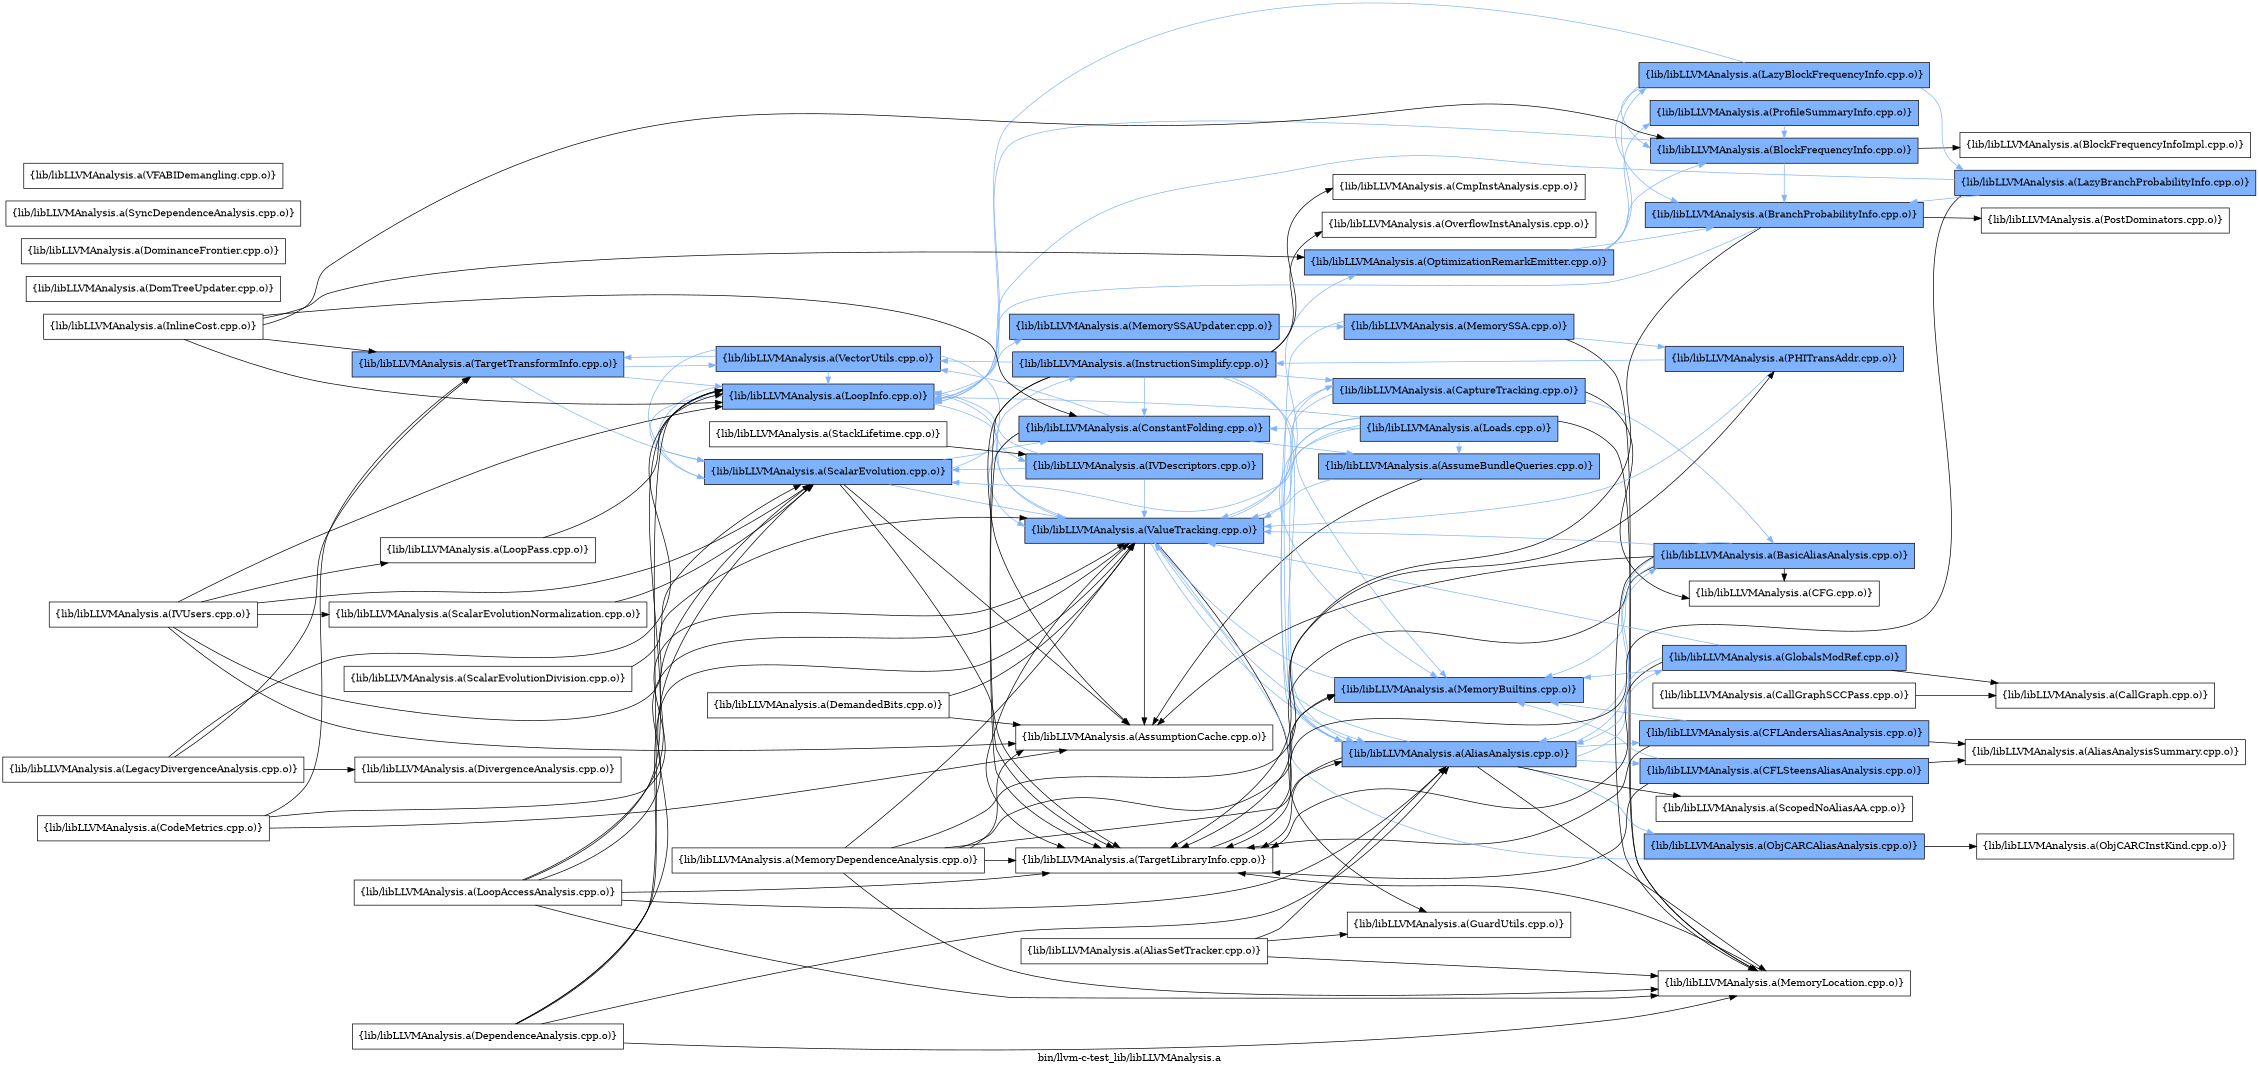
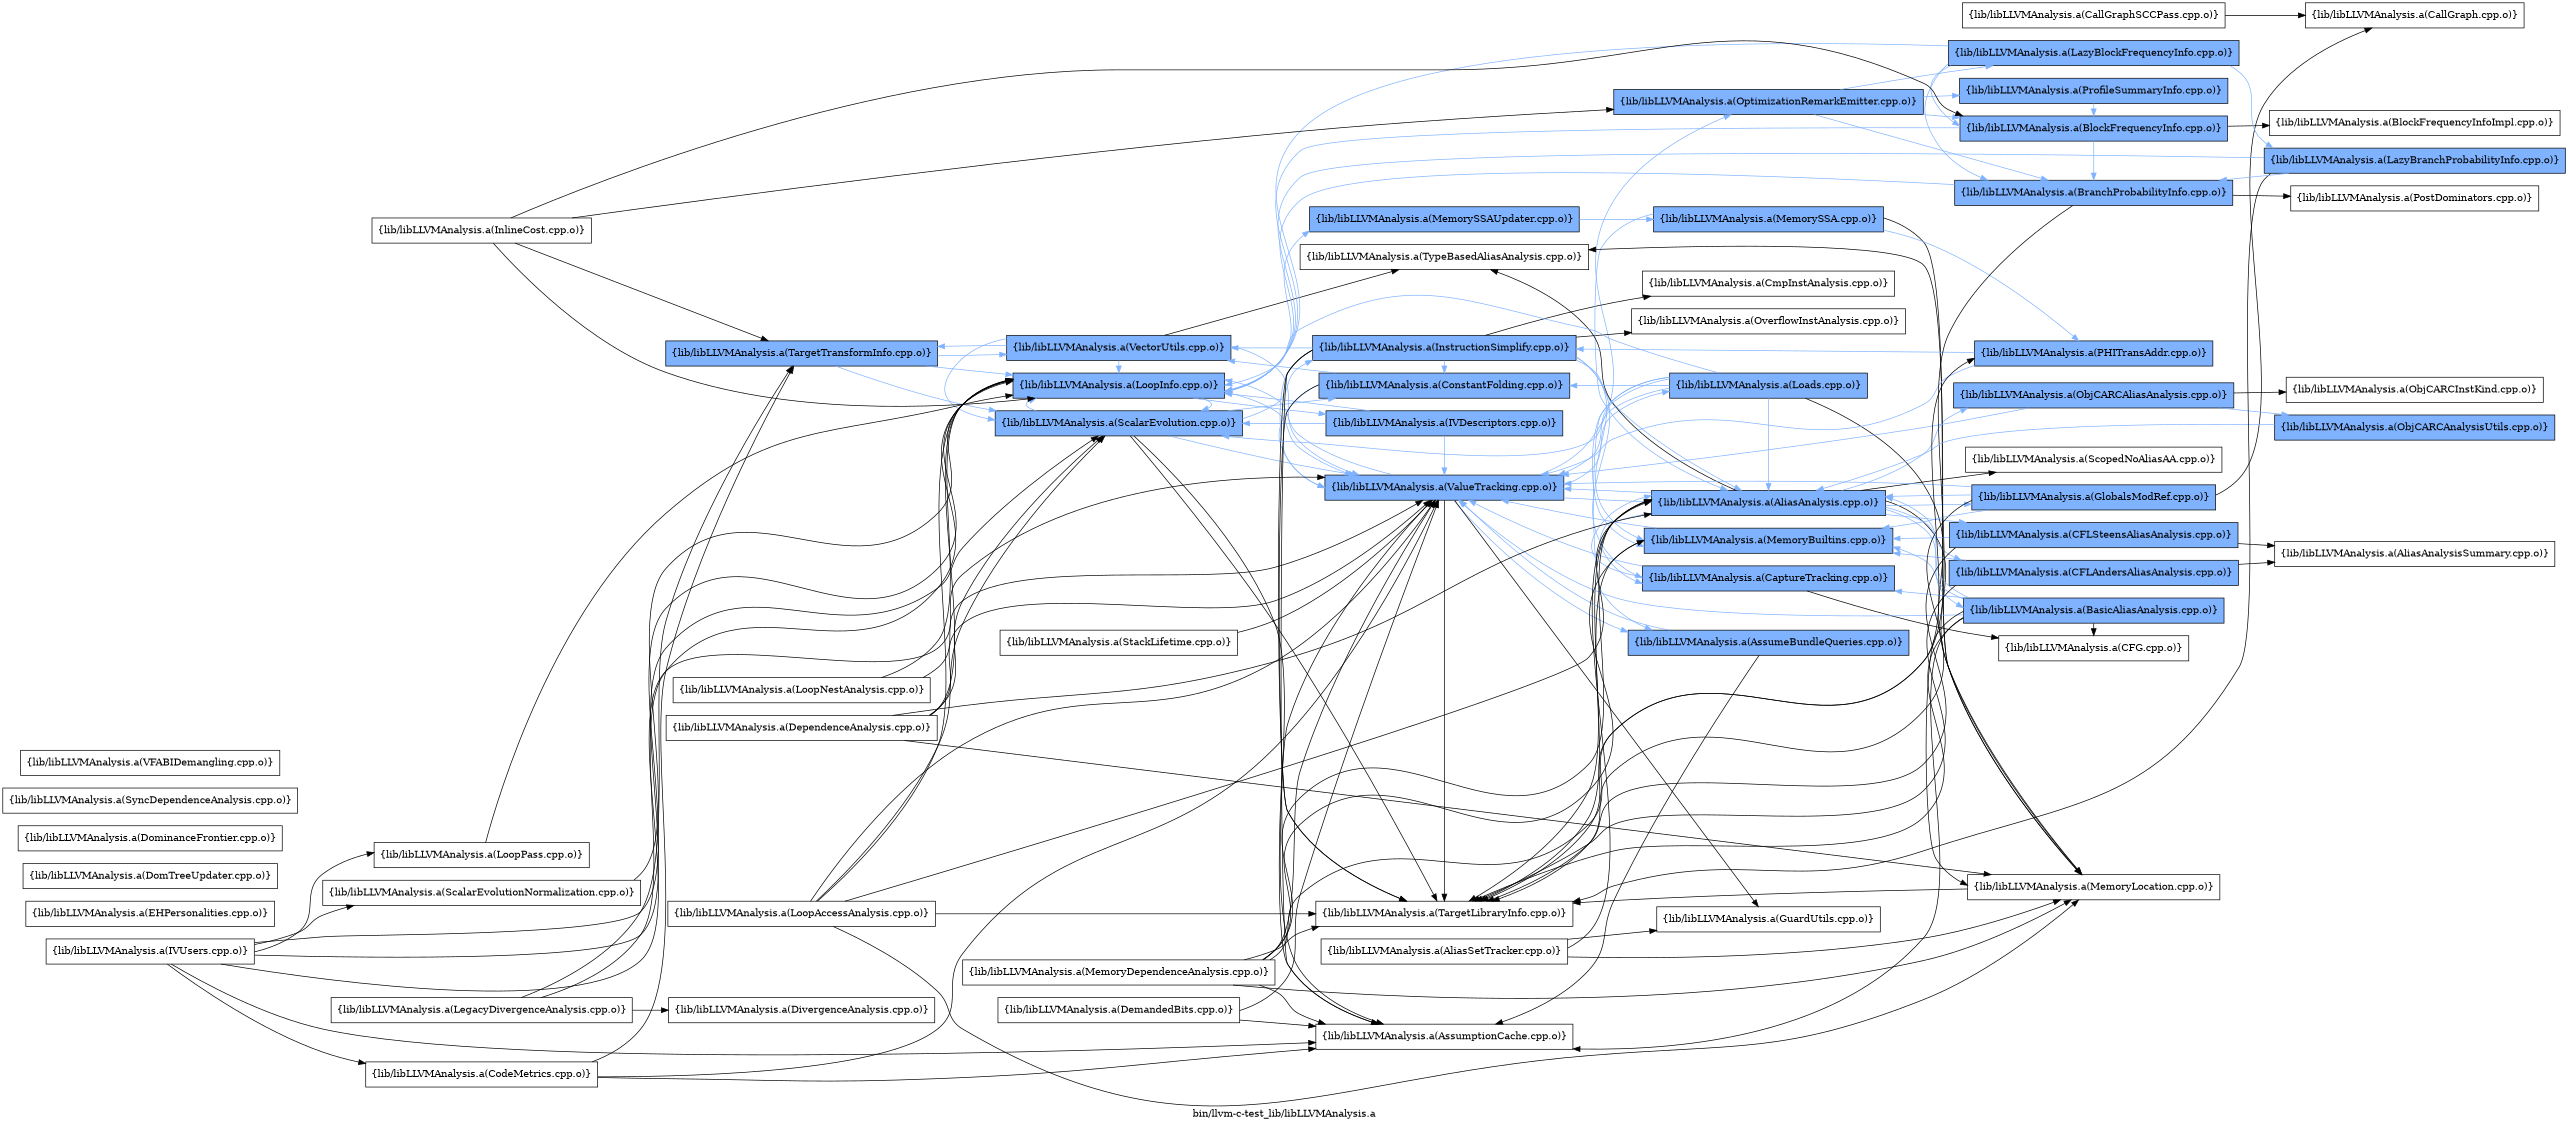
node "{lib/libLLVMAnalysis.a(TypeBasedAliasAnalysis.cpp.o)}": added
edge "{lib/libLLVMAnalysis.a(InlineCost.cpp.o)}" -> "{lib/libLLVMAnalysis.a(ConstantFolding.cpp.o)}": removed
edge "{lib/libLLVMAnalysis.a(ValueTracking.cpp.o)}" -> "{lib/libLLVMAnalysis.a(Loads.cpp.o)}": added
edge "{lib/libLLVMAnalysis.a(InstructionSimplify.cpp.o)}" -> "{lib/libLLVMAnalysis.a(ValueTracking.cpp.o)}": added
node "{lib/libLLVMAnalysis.a(ObjCARCAnalysisUtils.cpp.o)}": added
edge "{lib/libLLVMAnalysis.a(LoopInfo.cpp.o)}" -> "{lib/libLLVMAnalysis.a(ValueTracking.cpp.o)}": added
edge "{lib/libLLVMAnalysis.a(ConstantFolding.cpp.o)}" -> "{lib/libLLVMAnalysis.a(AssumeBundleQueries.cpp.o)}": now "{lib/libLLVMAnalysis.a(ValueTracking.cpp.o)}" -> "{lib/libLLVMAnalysis.a(AssumeBundleQueries.cpp.o)}"
edge "{lib/libLLVMAnalysis.a(StackLifetime.cpp.o)}" -> "{lib/libLLVMAnalysis.a(IVDescriptors.cpp.o)}": now "{lib/libLLVMAnalysis.a(StackLifetime.cpp.o)}" -> "{lib/libLLVMAnalysis.a(ValueTracking.cpp.o)}"
edge "{lib/libLLVMAnalysis.a(CaptureTracking.cpp.o)}" -> "{lib/libLLVMAnalysis.a(BasicAliasAnalysis.cpp.o)}": reversed
edge "{lib/libLLVMAnalysis.a(ScalarEvolutionNormalization.cpp.o)}" -> "{lib/libLLVMAnalysis.a(ScalarEvolution.cpp.o)}": now "{lib/libLLVMAnalysis.a(ScalarEvolutionNormalization.cpp.o)}" -> "{lib/libLLVMAnalysis.a(LoopInfo.cpp.o)}"
node "{lib/libLLVMAnalysis.a(ScalarEvolutionDivision.cpp.o)}": removed
node "{lib/libLLVMAnalysis.a(LoopNestAnalysis.cpp.o)}": added
edge "{lib/libLLVMAnalysis.a(TargetLibraryInfo.cpp.o)}" -> "{lib/libLLVMAnalysis.a(MemoryBuiltins.cpp.o)}": reversed
node "{lib/libLLVMAnalysis.a(EHPersonalities.cpp.o)}": added
edge "{lib/libLLVMAnalysis.a(IVUsers.cpp.o)}" -> "{lib/libLLVMAnalysis.a(CodeMetrics.cpp.o)}": added
